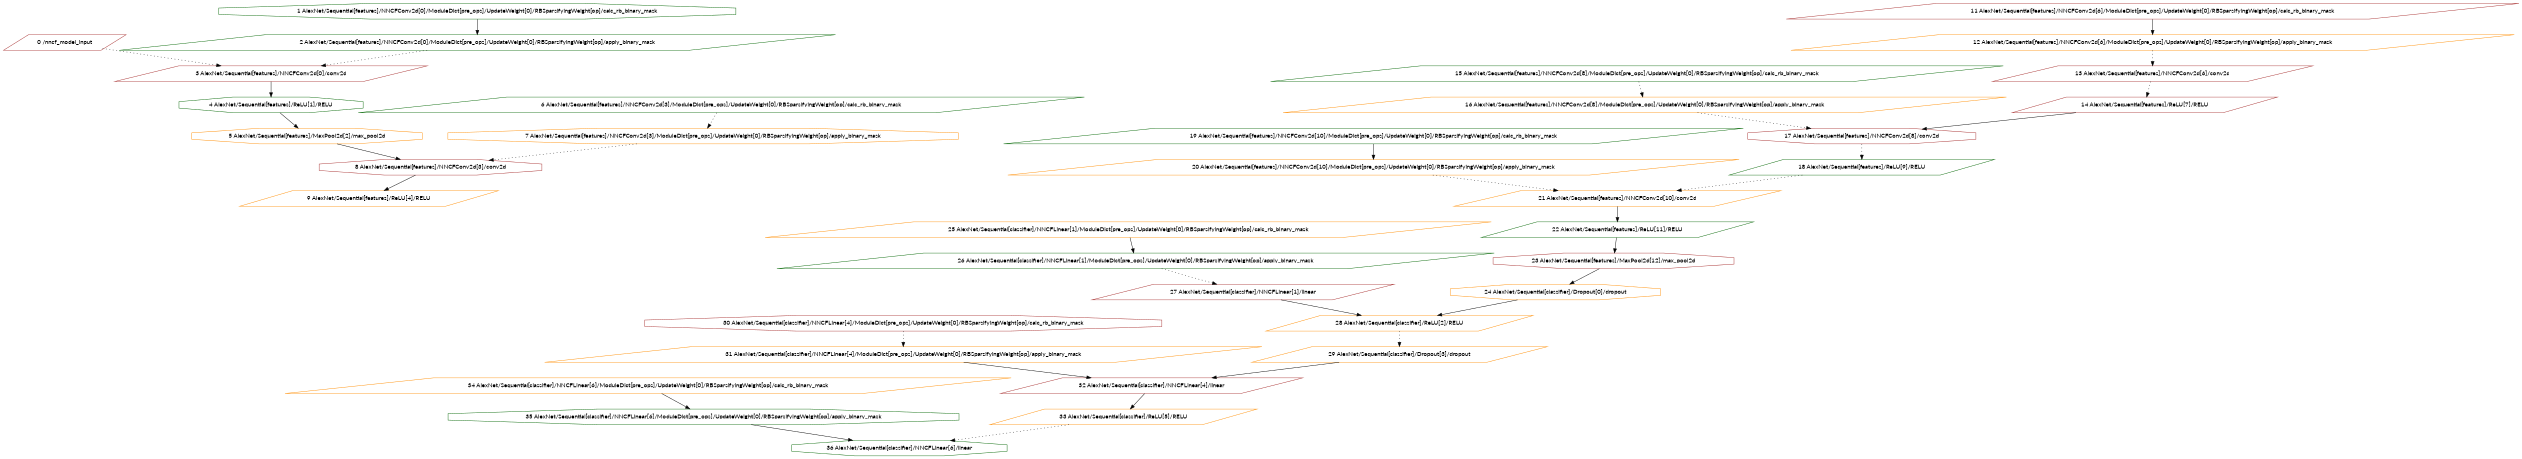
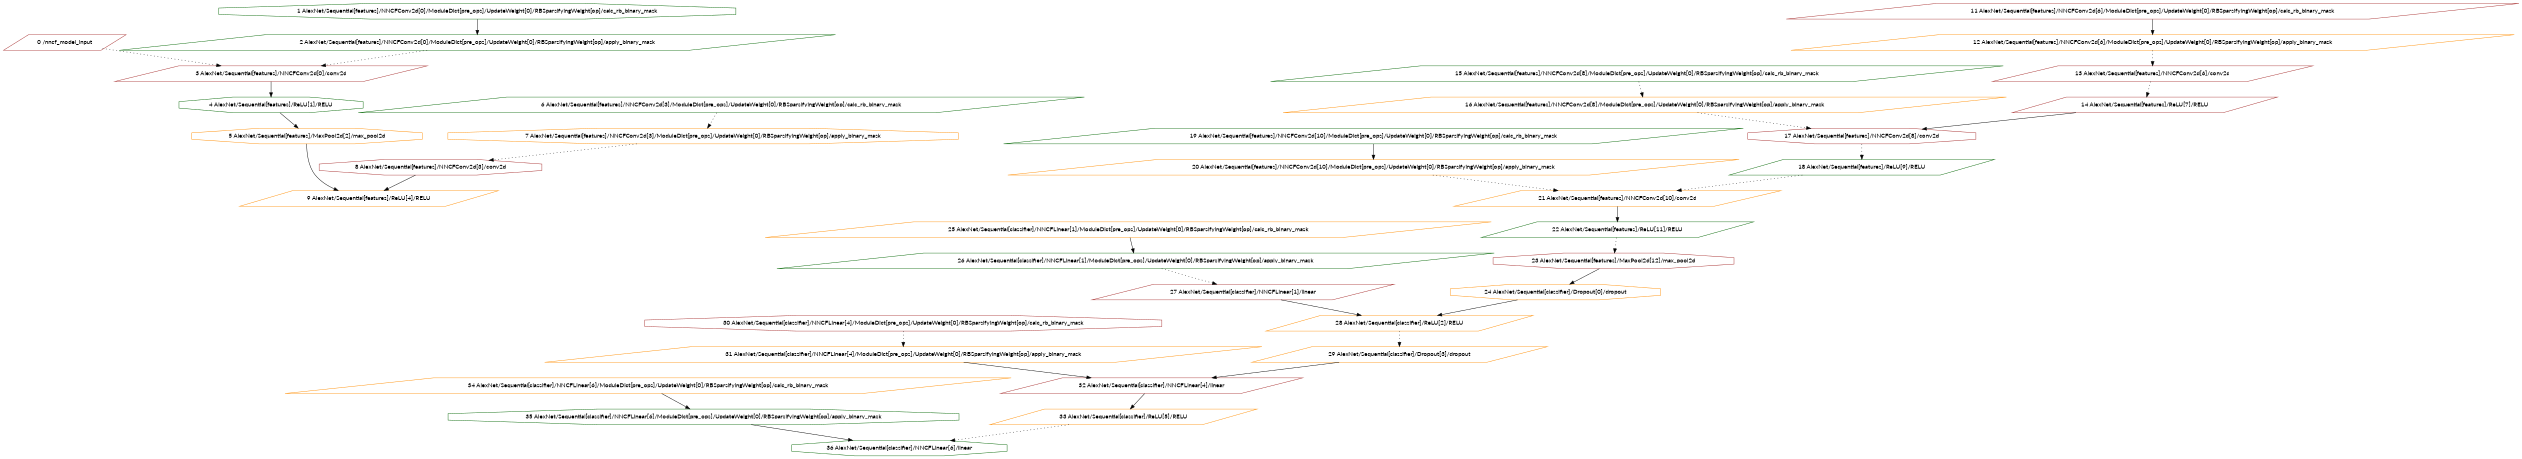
edge "5 AlexNet/Sequential[features]/MaxPool2d[2]/max_pool2d" -> "8 AlexNet/Sequential[features]/NNCFConv2d[3]/conv2d": now "5 AlexNet/Sequential[features]/MaxPool2d[2]/max_pool2d" -> "9 AlexNet/Sequential[features]/ReLU[4]/RELU"
edge "22 AlexNet/Sequential[features]/ReLU[11]/RELU" -> "23 AlexNet/Sequential[features]/MaxPool2d[12]/max_pool2d": style solid -> dotted
